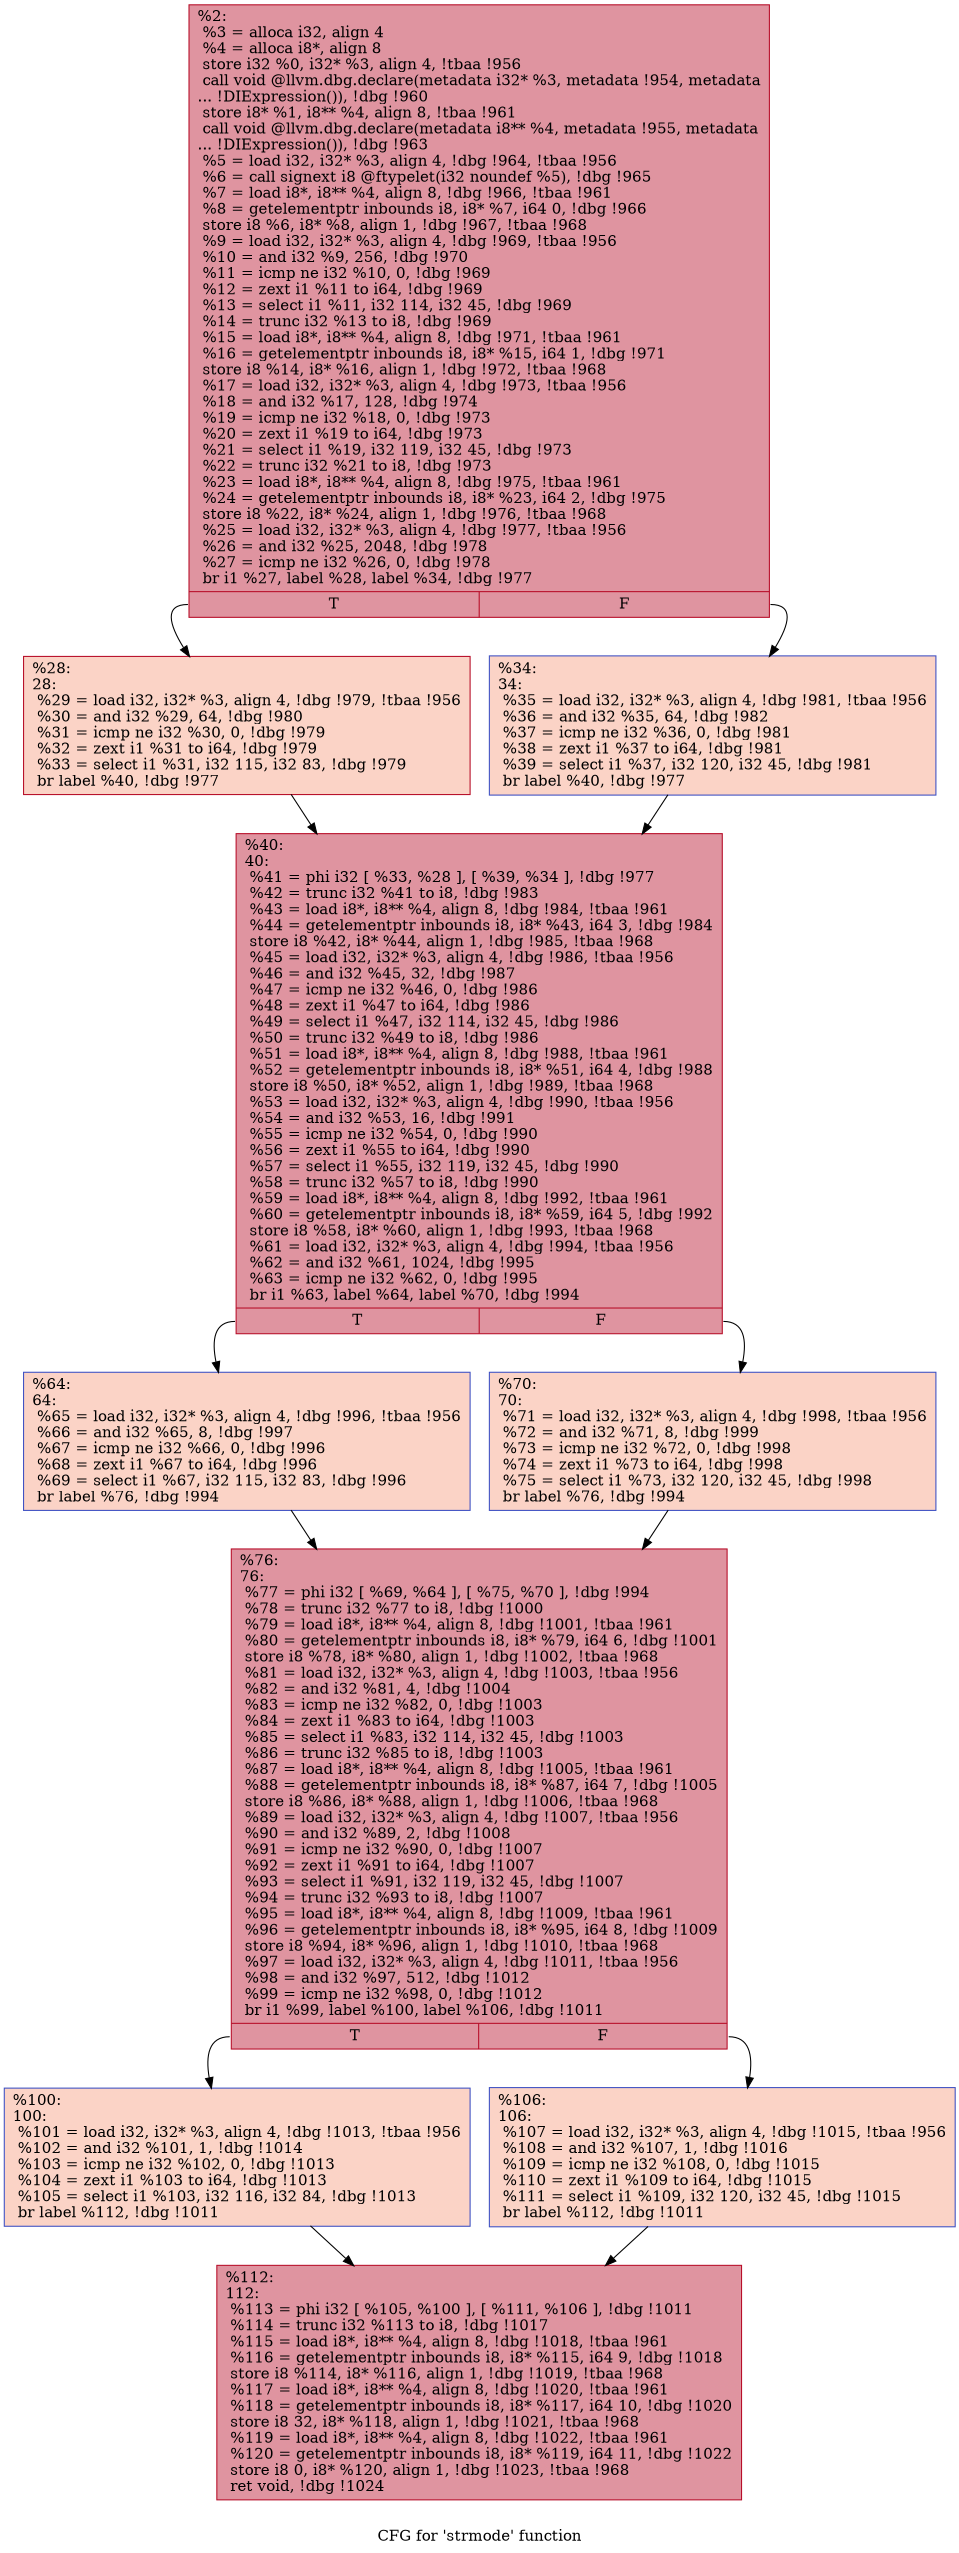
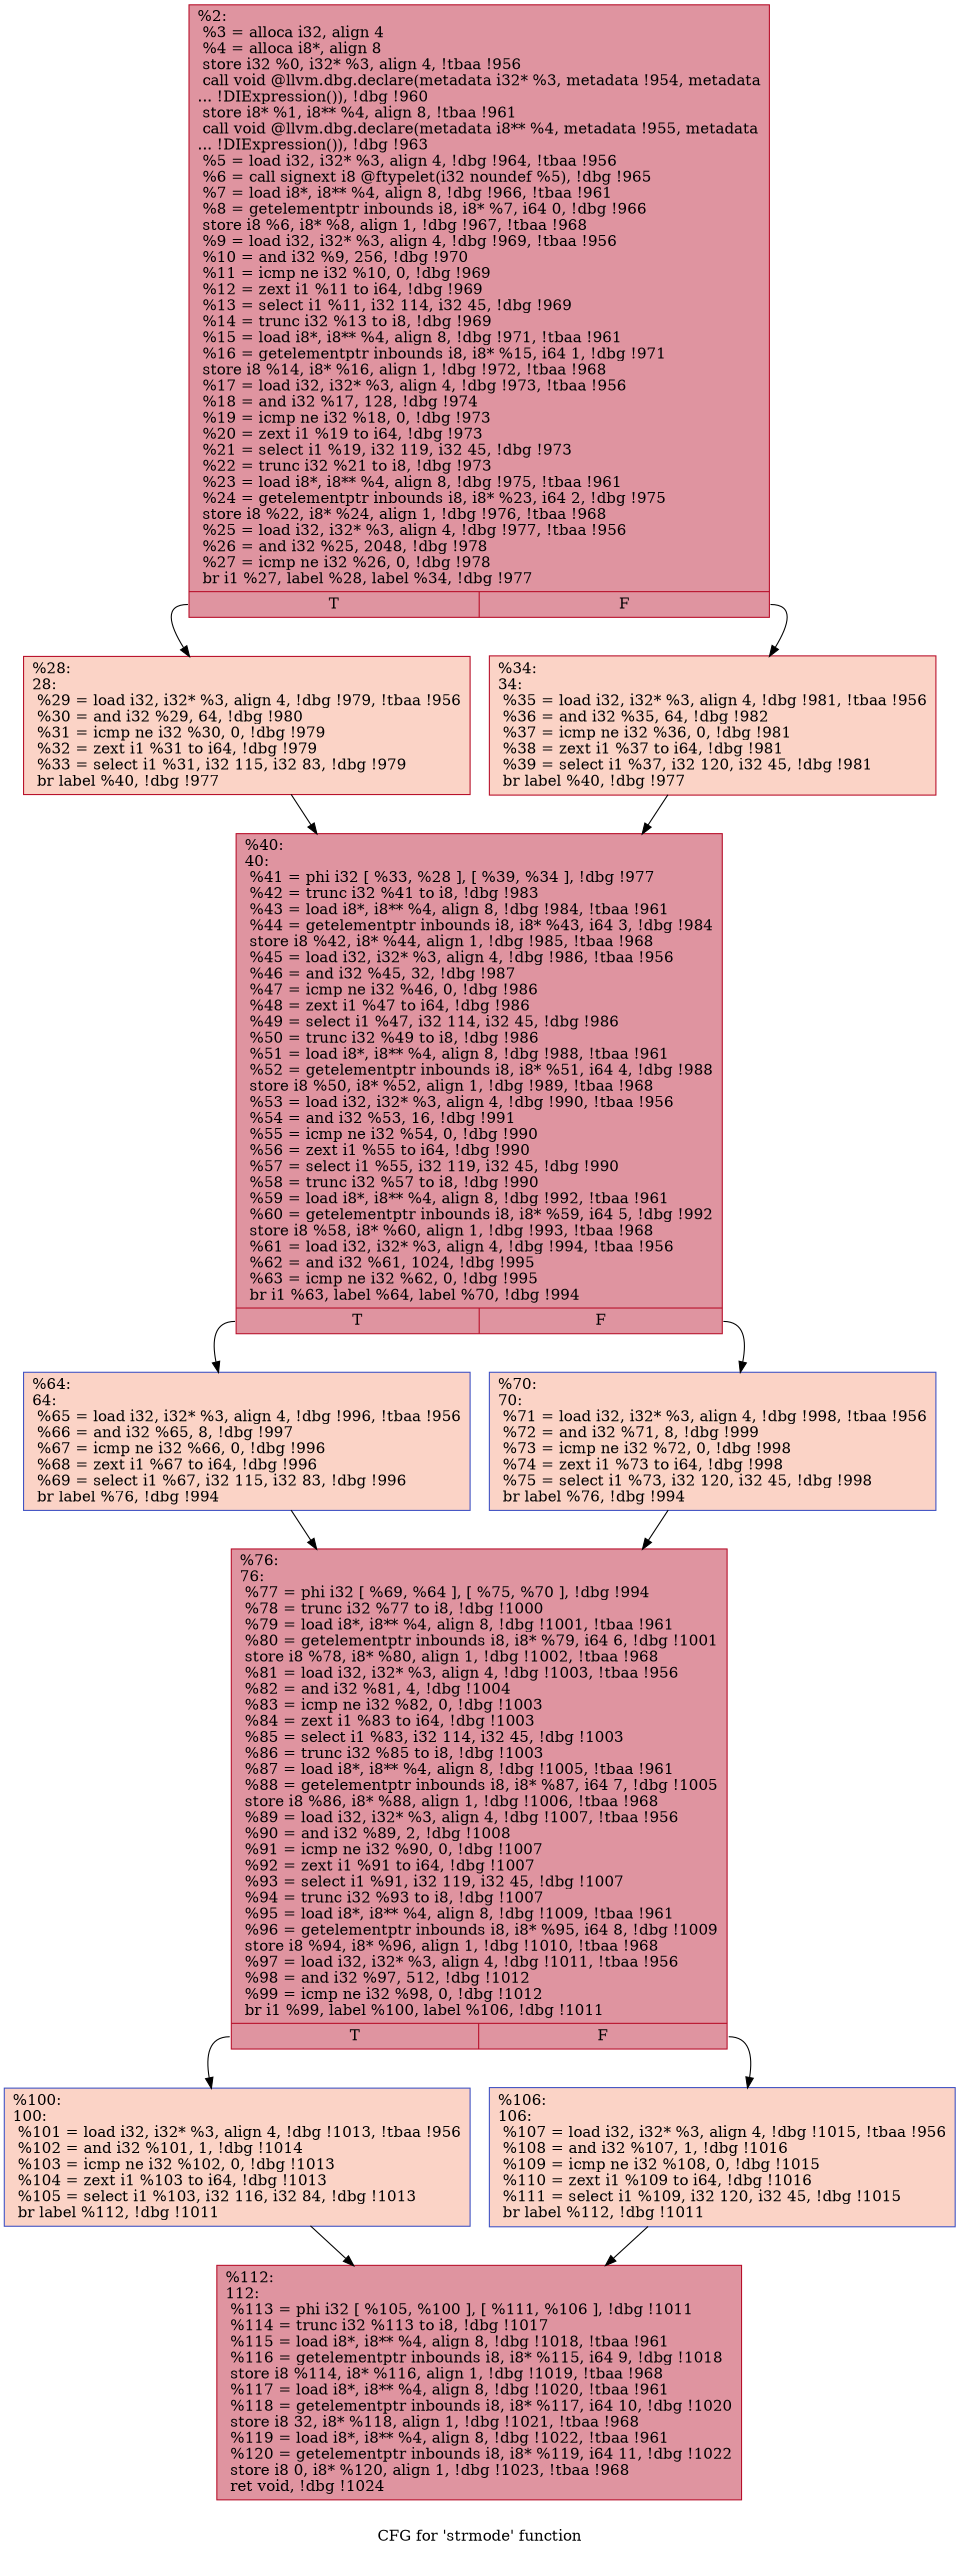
node "%34:": color #3d50c3ff -> #b70d28ff
node "%106:": text "%110 = zext i1 %109 to i64, !dbg !1015" -> "%110 = zext i1 %109 to i64, !dbg !1016"
